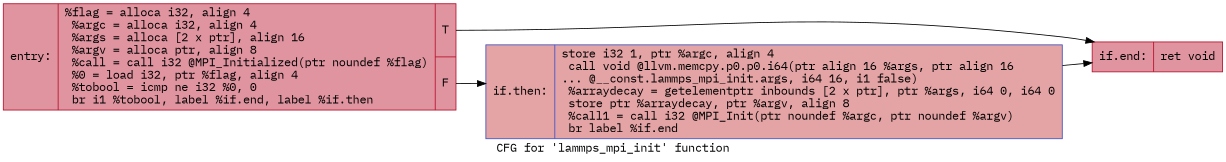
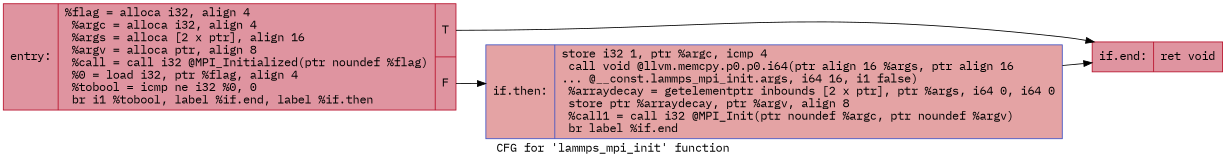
node "if.then:": text "store i32 1, ptr %argc, align 4" -> "store i32 1, ptr %argc, icmp 4"
